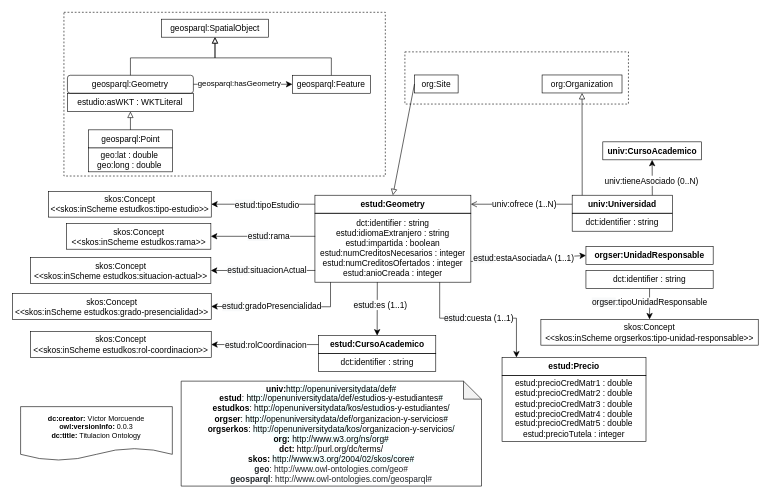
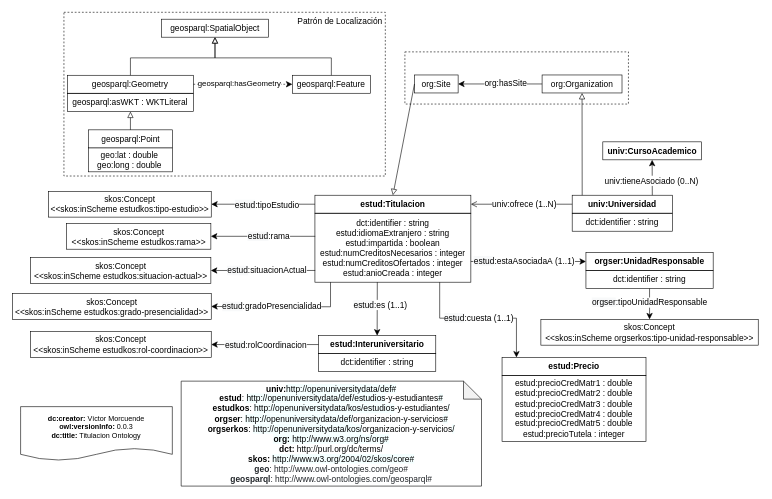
node "Patrón de Localización": added
node "geosparql:Geometry": shape rounded rectangle -> rectangle
edge "geosparql:Geometry" -> "geosparql:Feature": style solid -> dashed
edge "org:Organization" -> "org:Site": added, label "org:hasSite"
node "estudio:asWKT : WKTLiteral": label "estudio:asWKT : WKTLiteral" -> "geosparql:asWKT : WKTLiteral"
node "estud:Geometry": label "estud:Geometry" -> "estud:Titulacion"
node "orgser:UnidadResponsable": moved (649, 256) -> (649, 262)
node "estud:CursoAcademico": label "estud:CursoAcademico" -> "estud:Interuniversitario"
